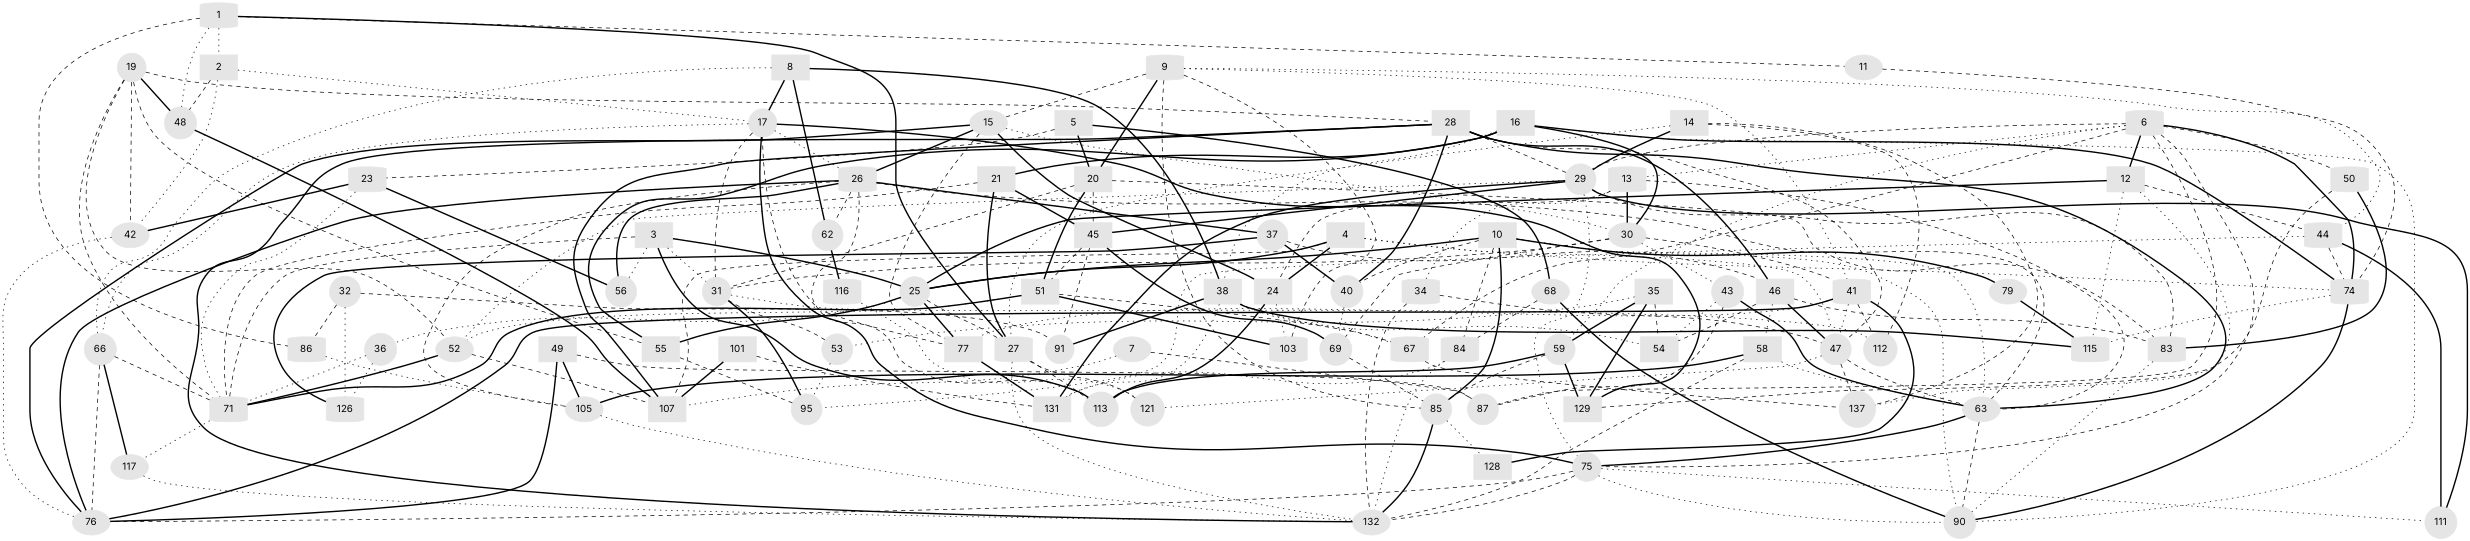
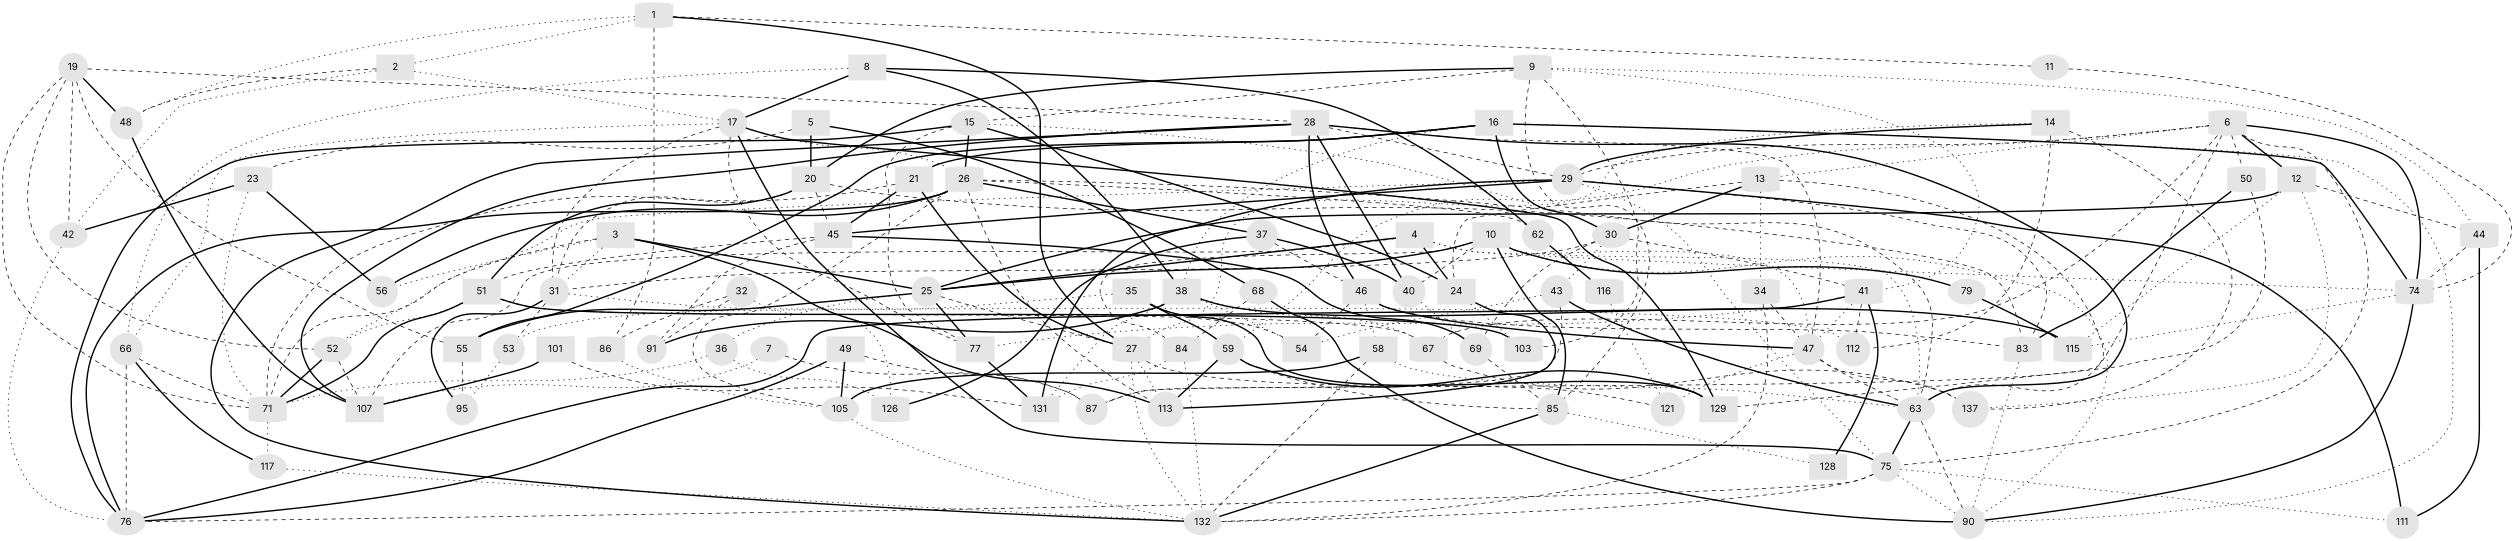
edge "44" -- "95": removed
edge "27" -- "113": style dashed -> dotted
